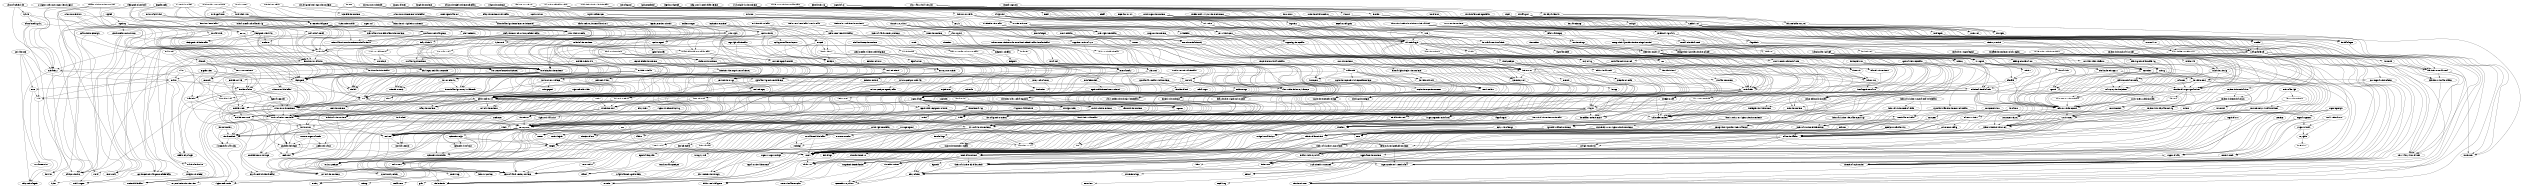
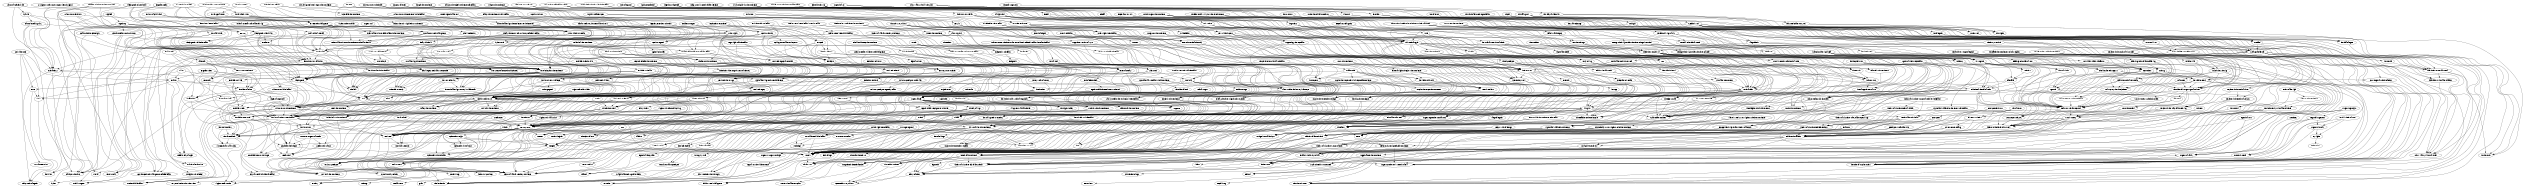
node "The Corleone of Kings": label "The Corleone of Kings" -> "The City of Kings"
